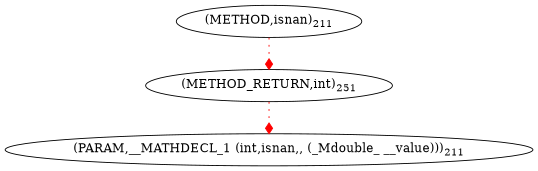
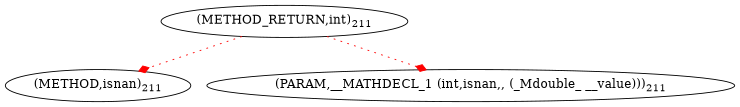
edge "(METHOD,isnan)" -> "(METHOD_RETURN,int)": reversed
node "(METHOD_RETURN,int)": text "251" -> "211"
